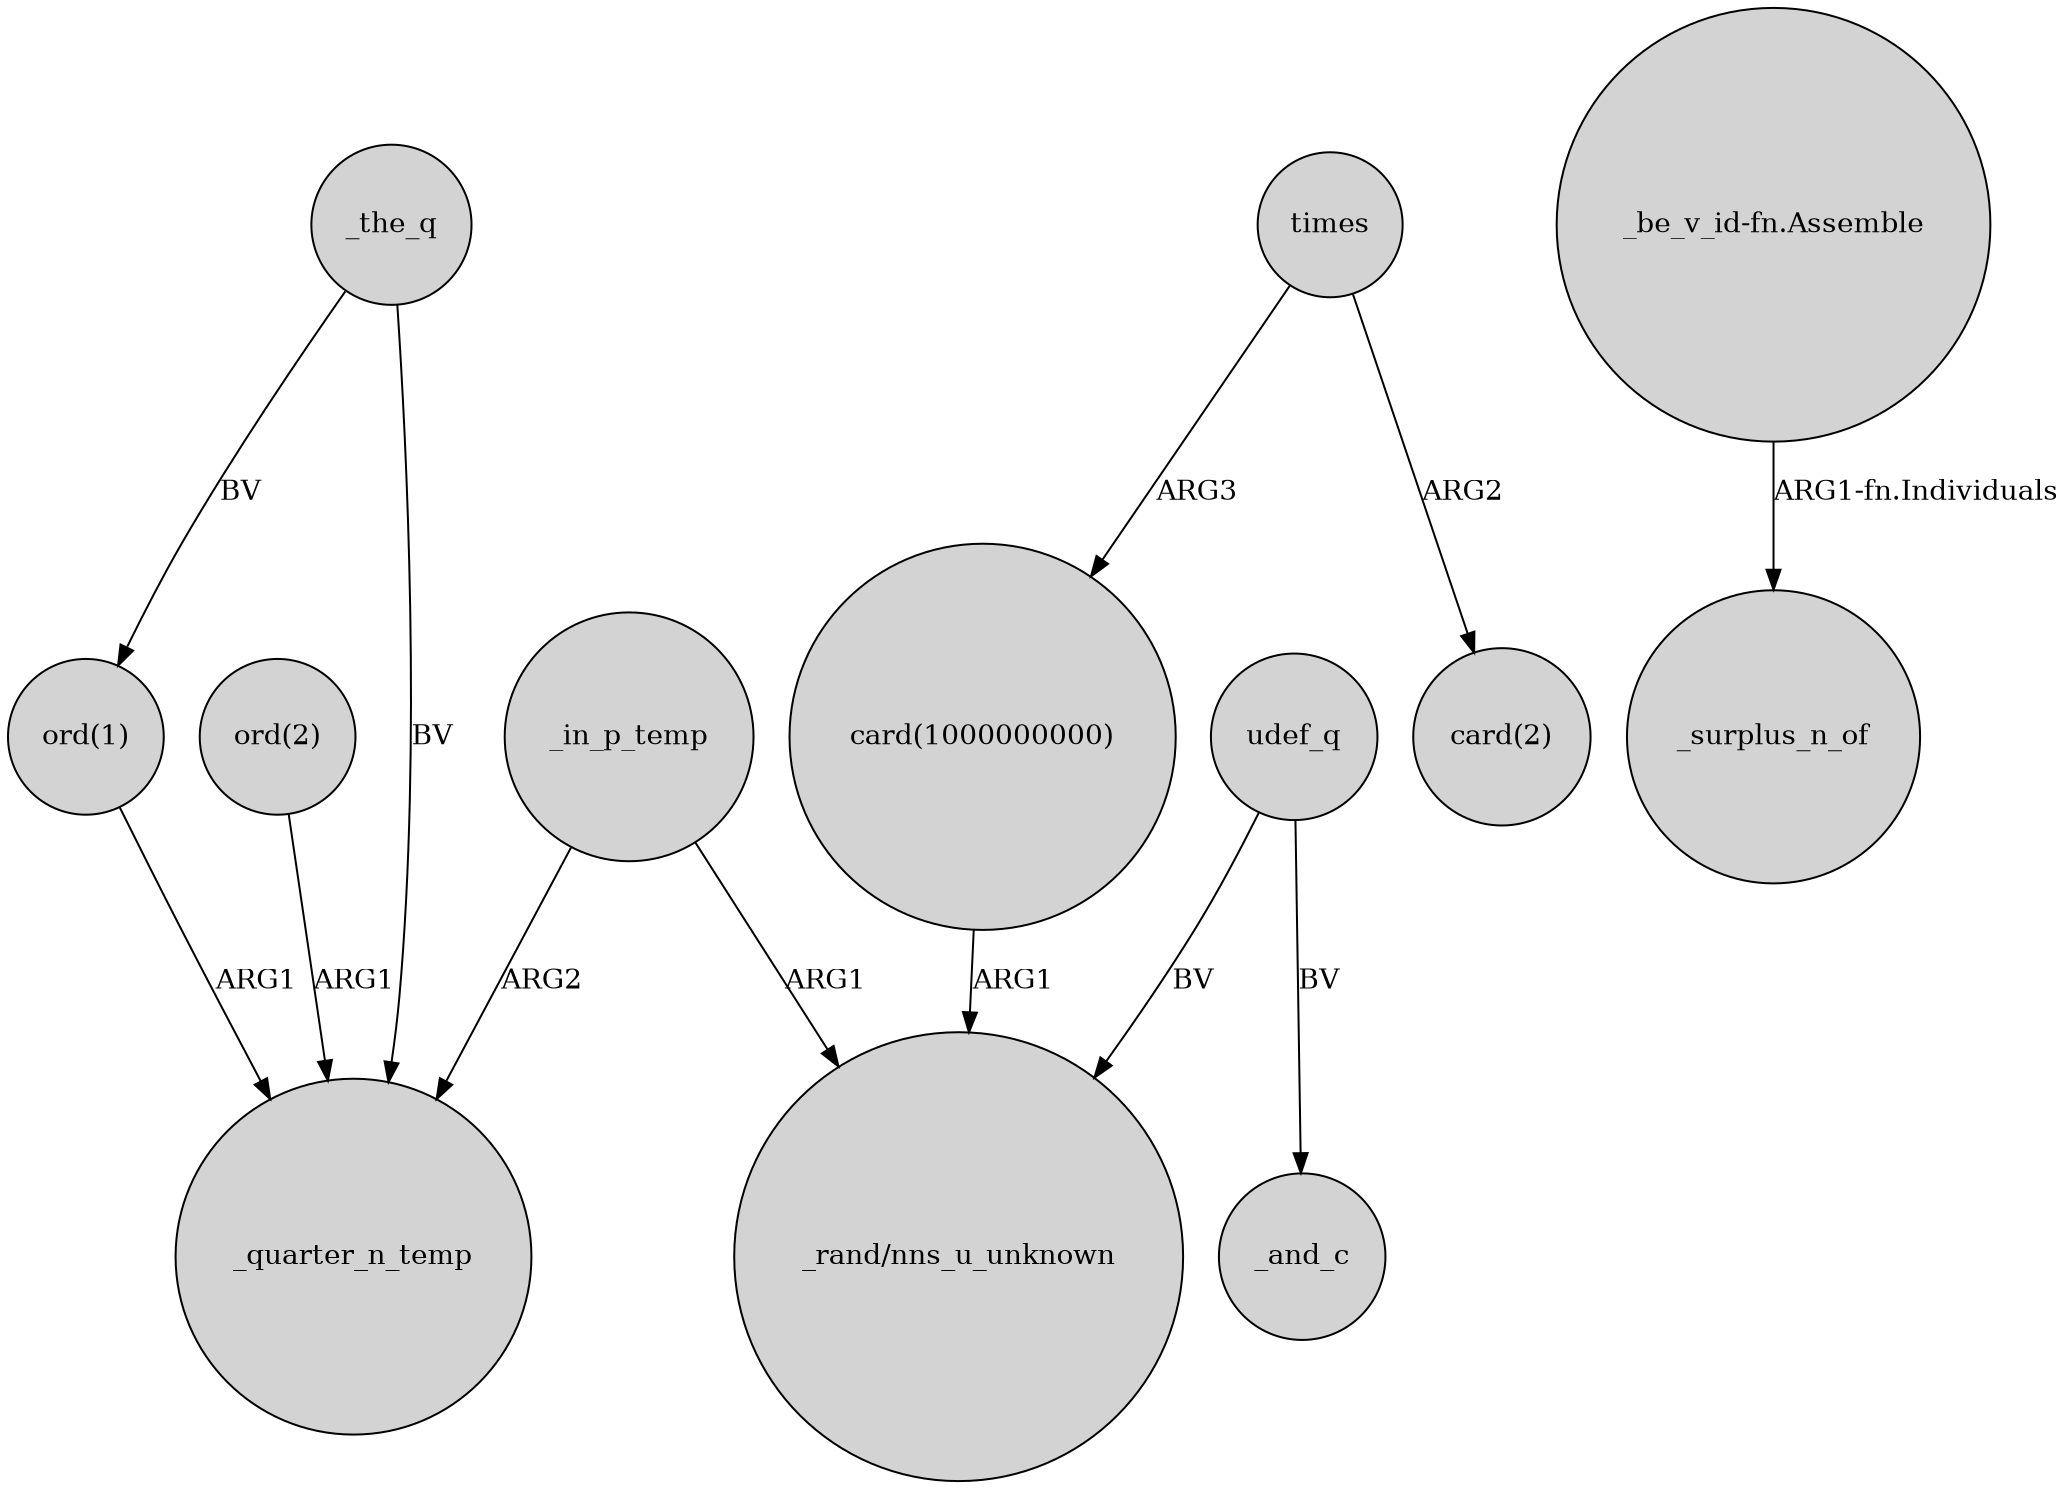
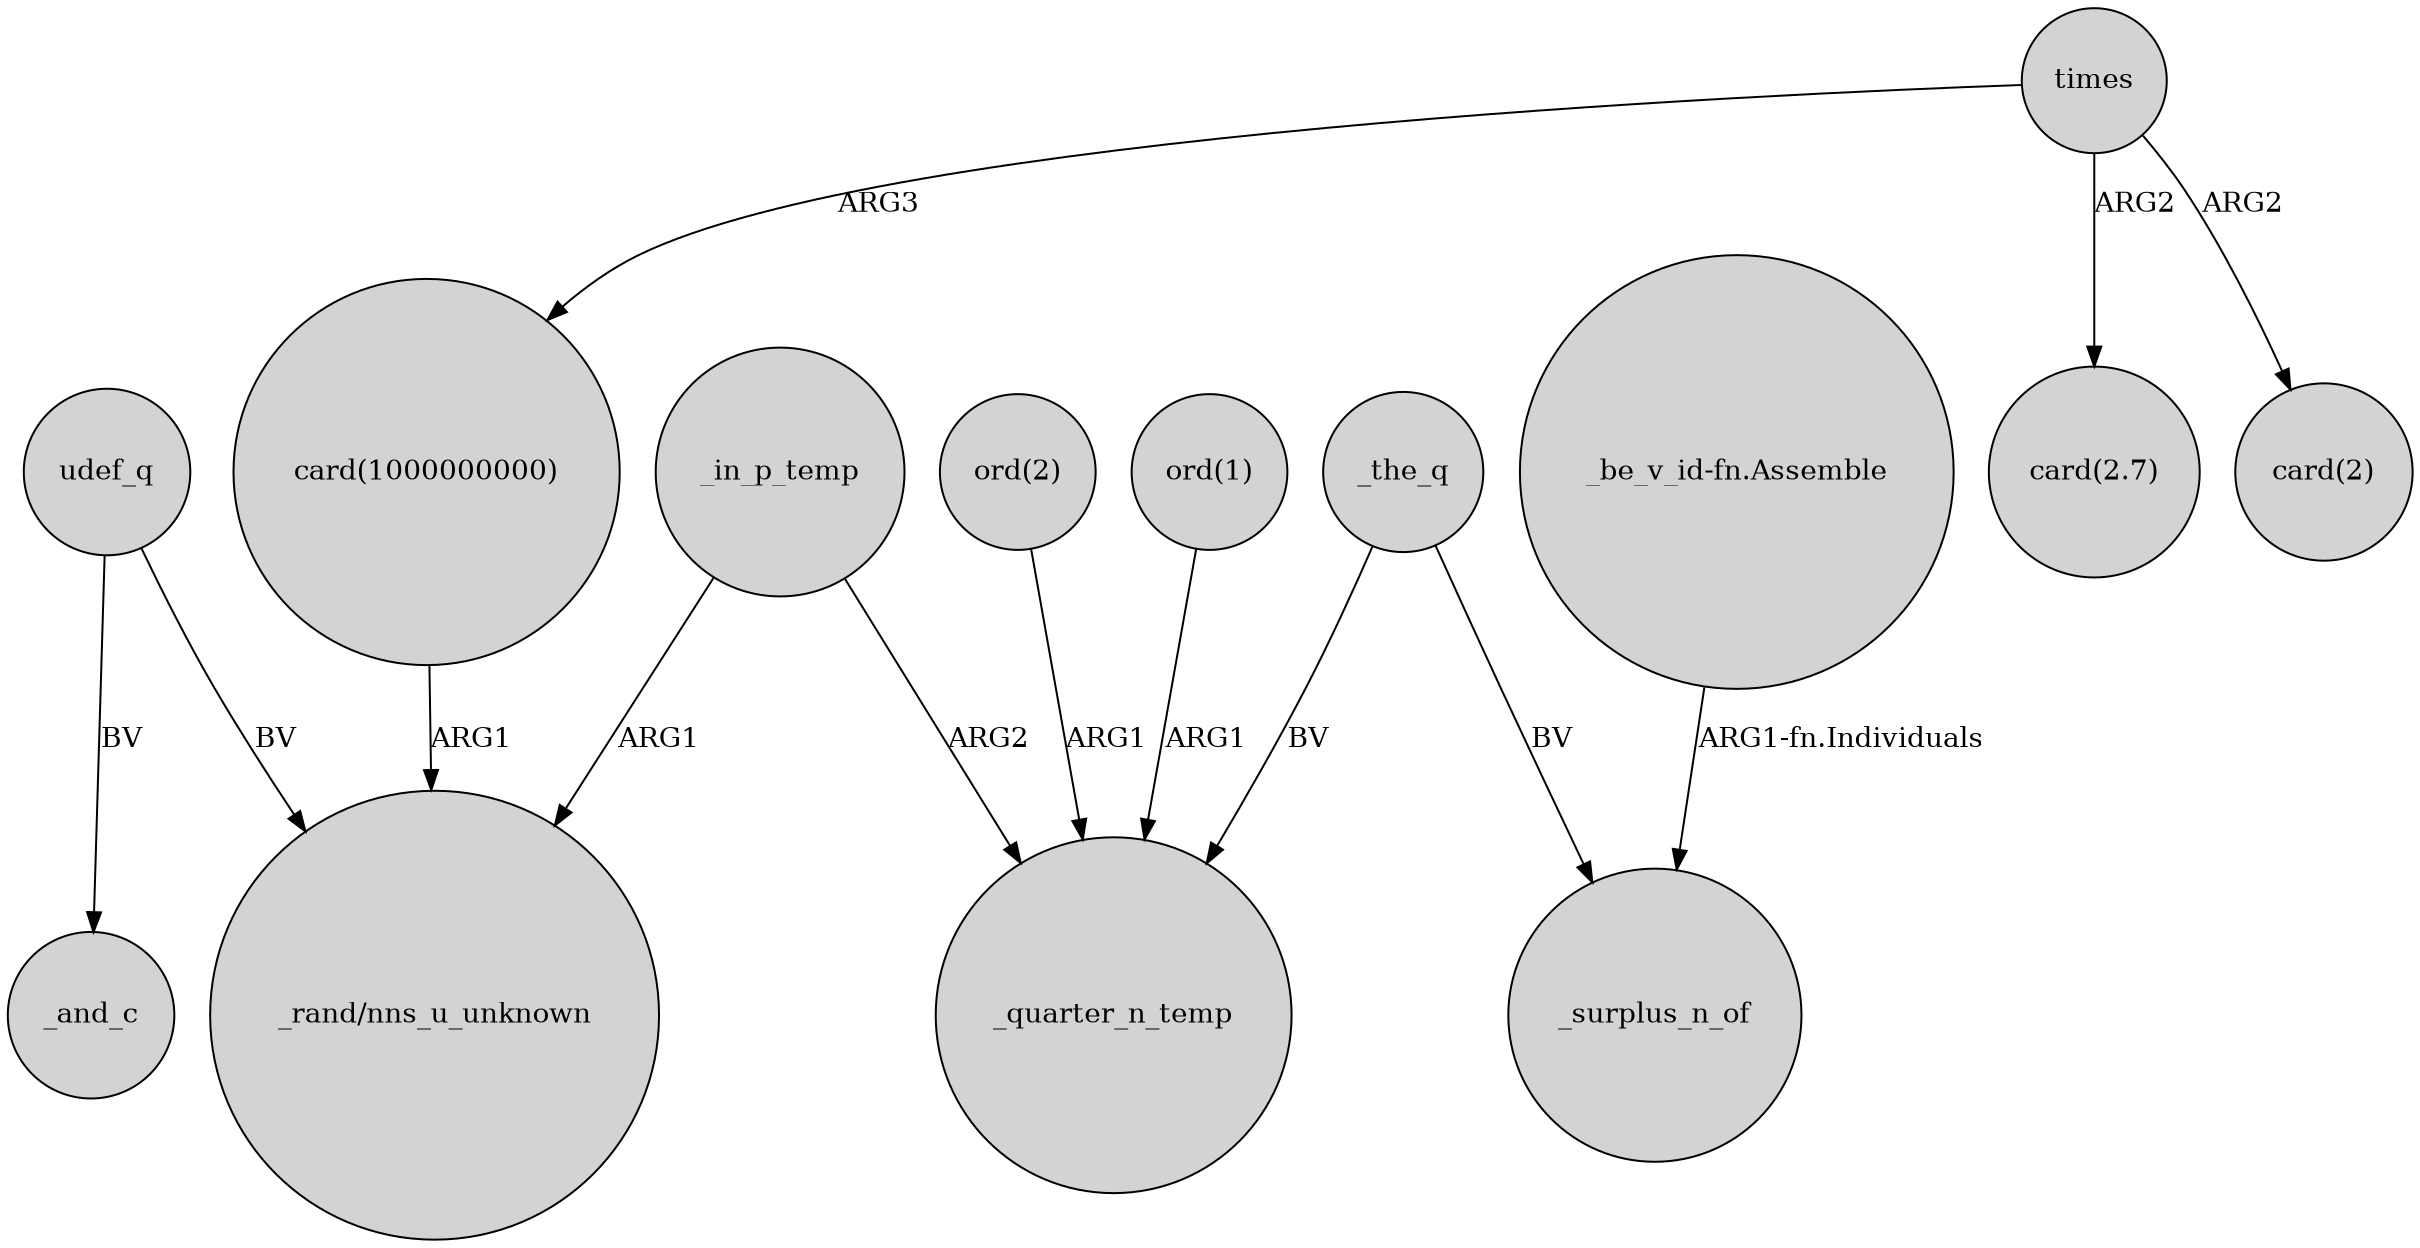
edge "_the_q" -> "ord(1)": now "_the_q" -> "_surplus_n_of"
node "card(2.7)": added
